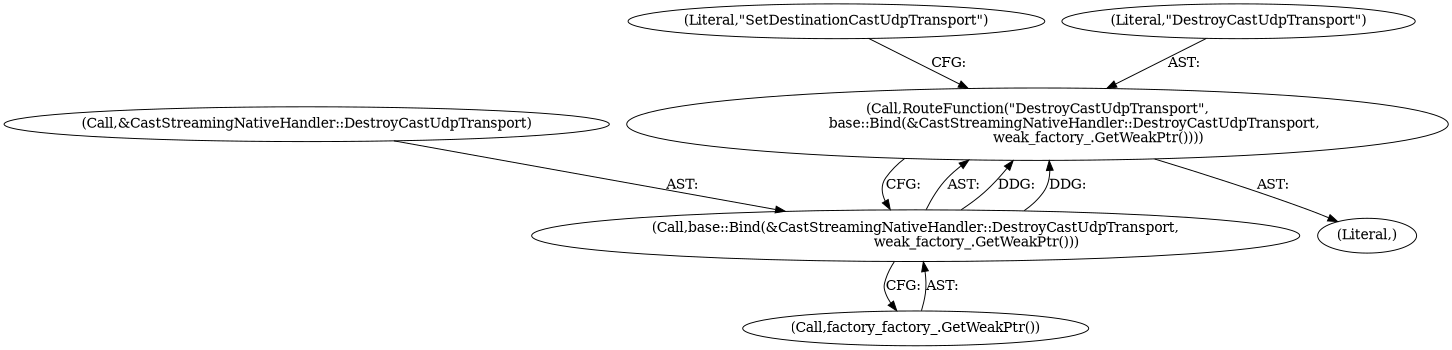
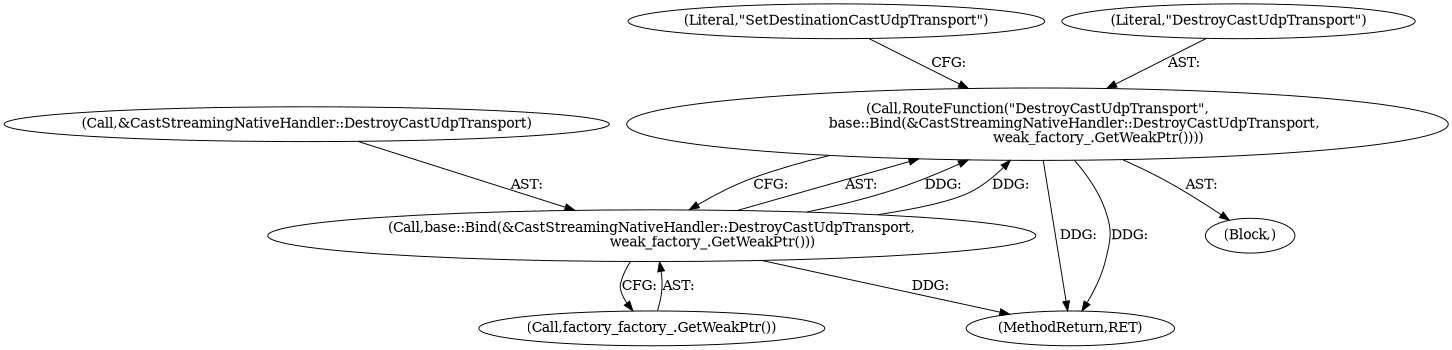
node "(Literal,)": label "(Literal,)" -> "(Block,)"
node "(MethodReturn,RET)": added
